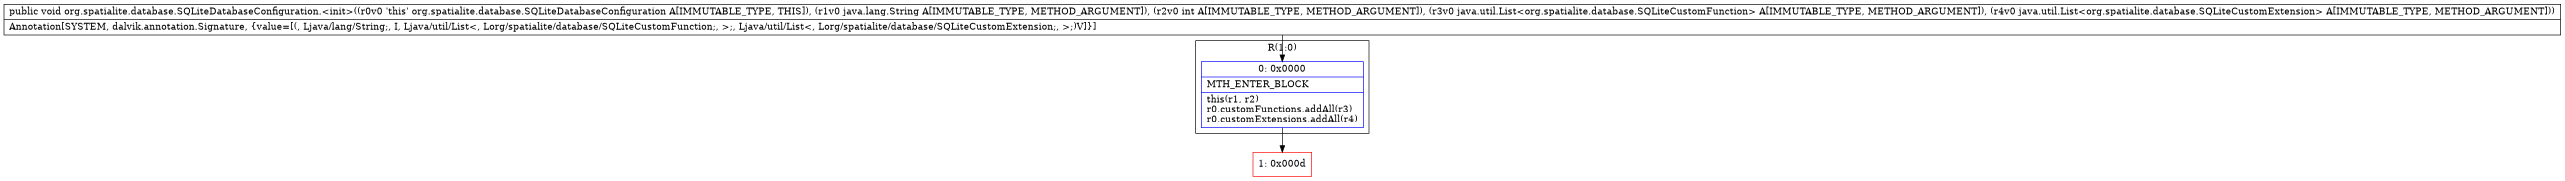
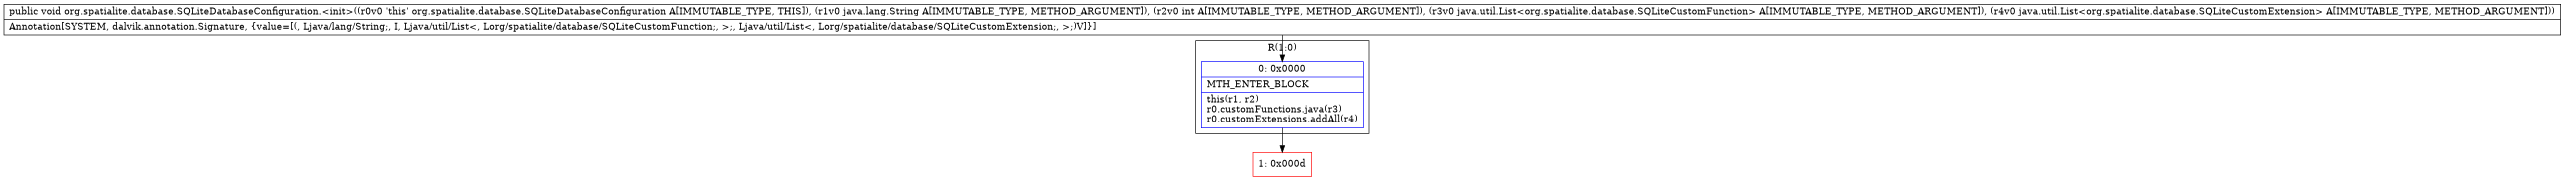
node "0: 0x0000": text "r0.customFunctions.addAll(r3)" -> "r0.customFunctions.java(r3)"
